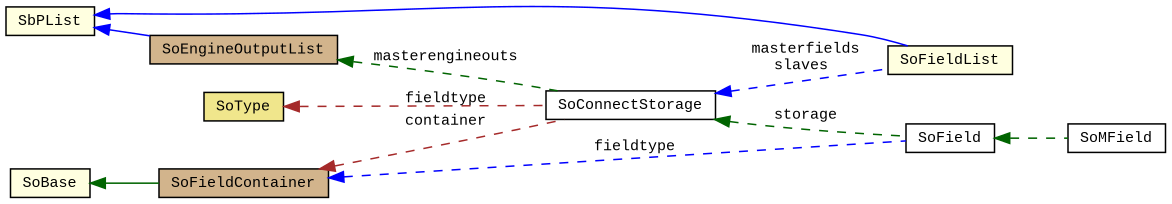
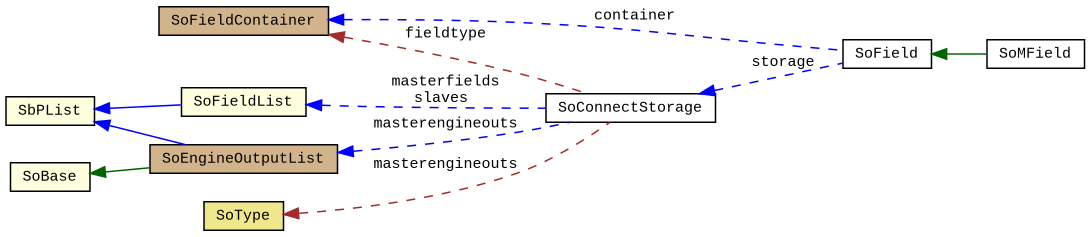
edge "SoConnectStorage" -> "SoEngineOutputList": color darkgreen -> blue
edge "SoFieldList" -> "SoConnectStorage": reversed
edge "SoConnectStorage" -> "SoType": label " fieldtype" -> " masterengineouts"
edge "SoConnectStorage" -> "SoFieldContainer": label " container" -> " fieldtype"
edge "SoField" -> "SoConnectStorage": color darkgreen -> blue
edge "SoMField" -> "SoField": style dashed -> solid
edge "SoField" -> "SoFieldContainer": label " fieldtype" -> " container"
edge "SoFieldContainer" -> "SoBase": now "SoEngineOutputList" -> "SoBase"
